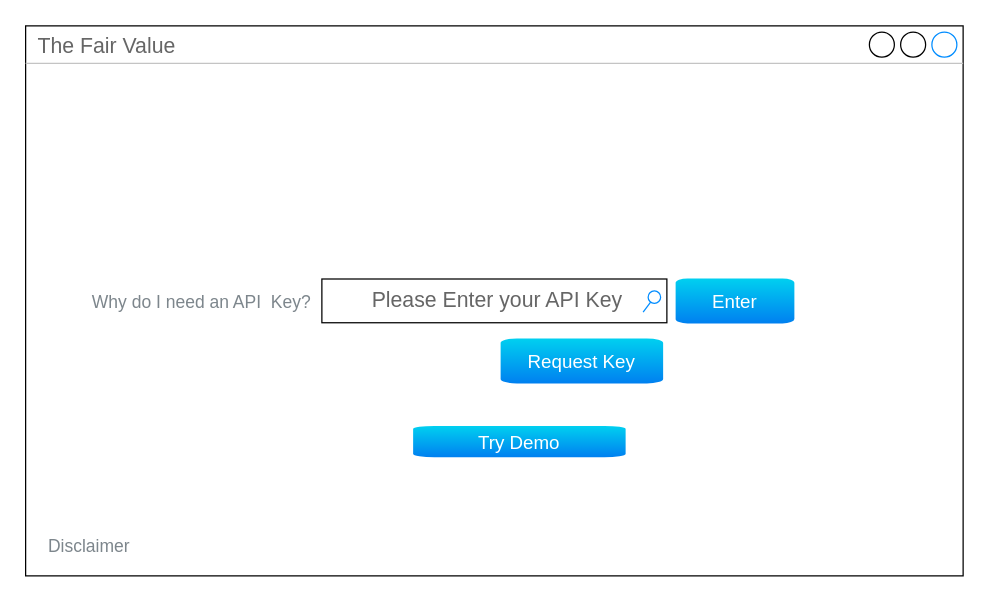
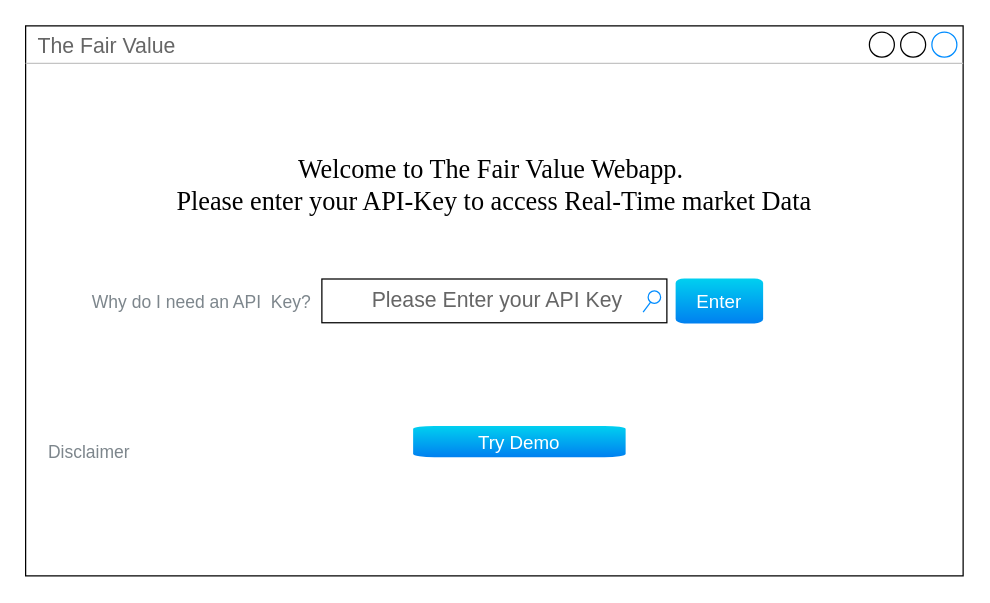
node "Welcome to The Fair Value Webapp. Please enter your API-Key to access Real-Time market Data": added
node "Enter": size 119x45 -> 88x45
node "Request Key": removed
node "Disclaimer": moved (89, 544) -> (89, 451)
